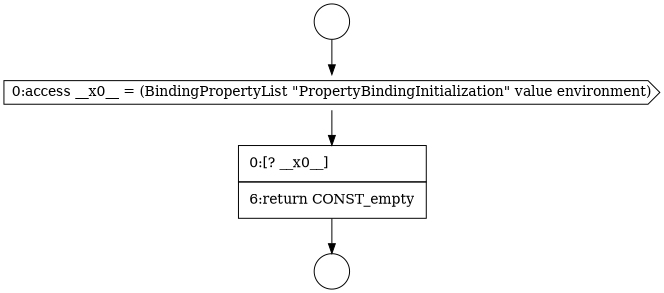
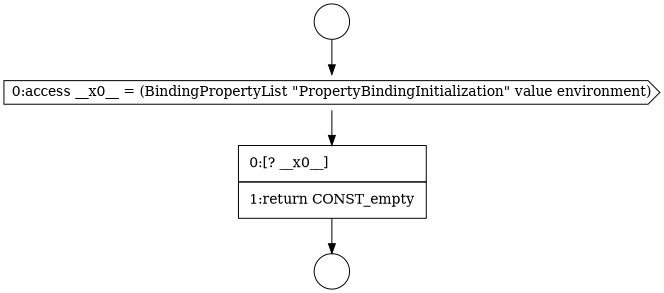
node "0:[? __x0__]": text "6:return CONST_empty" -> "1:return CONST_empty"
